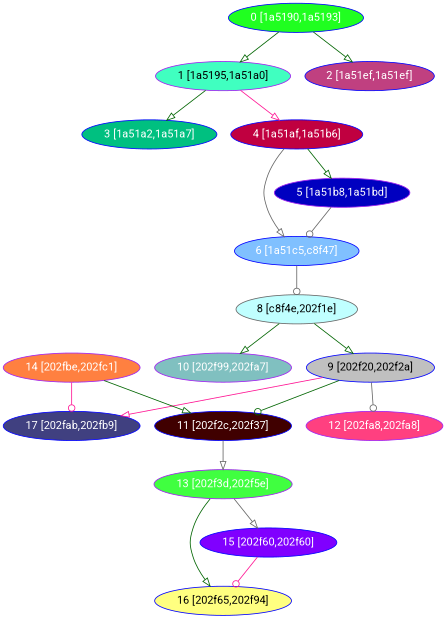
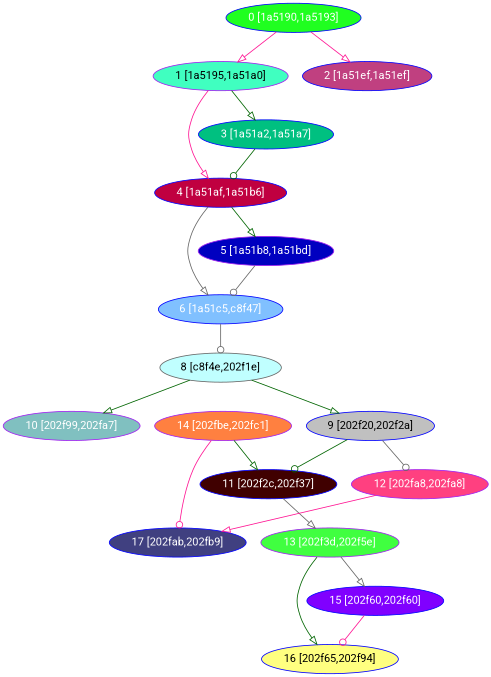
edge "0 [1a5190,1a5193]" -> "1 [1a5195,1a51a0]": color darkgreen -> deeppink
edge "0 [1a5190,1a5193]" -> "2 [1a51ef,1a51ef]": color darkgreen -> deeppink
edge "3 [1a51a2,1a51a7]" -> "4 [1a51af,1a51b6]": added
edge "9 [202f20,202f2a]" -> "17 [202fab,202fb9]": now "12 [202fa8,202fa8]" -> "17 [202fab,202fb9]"
